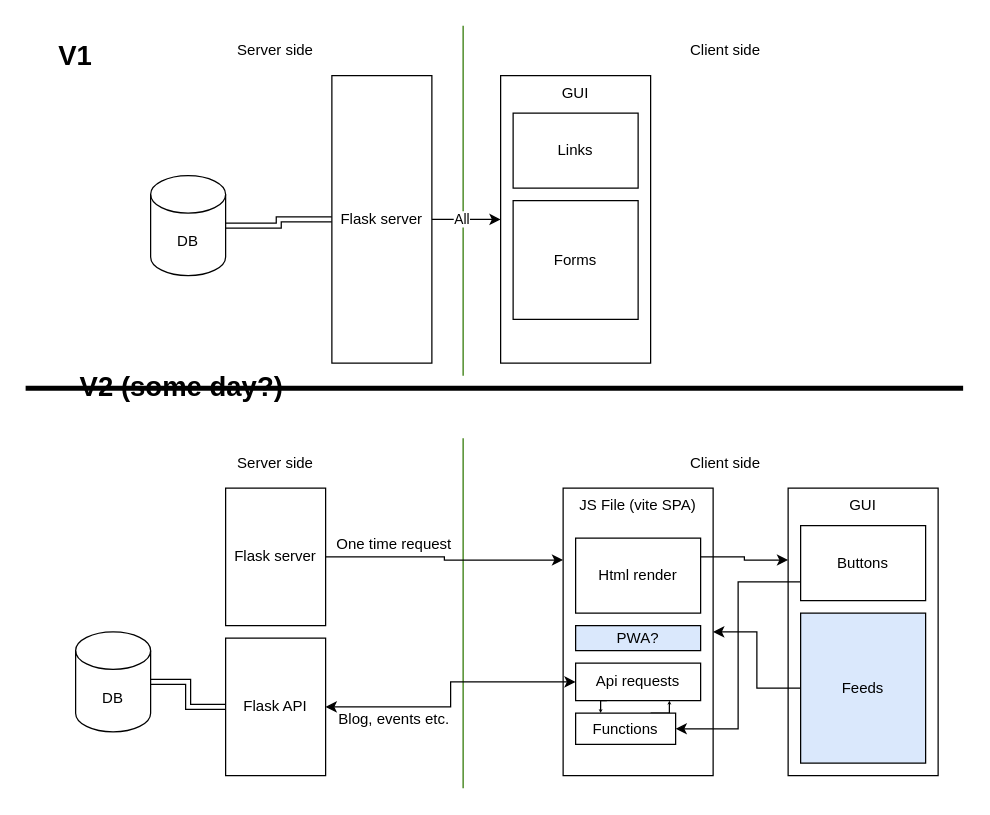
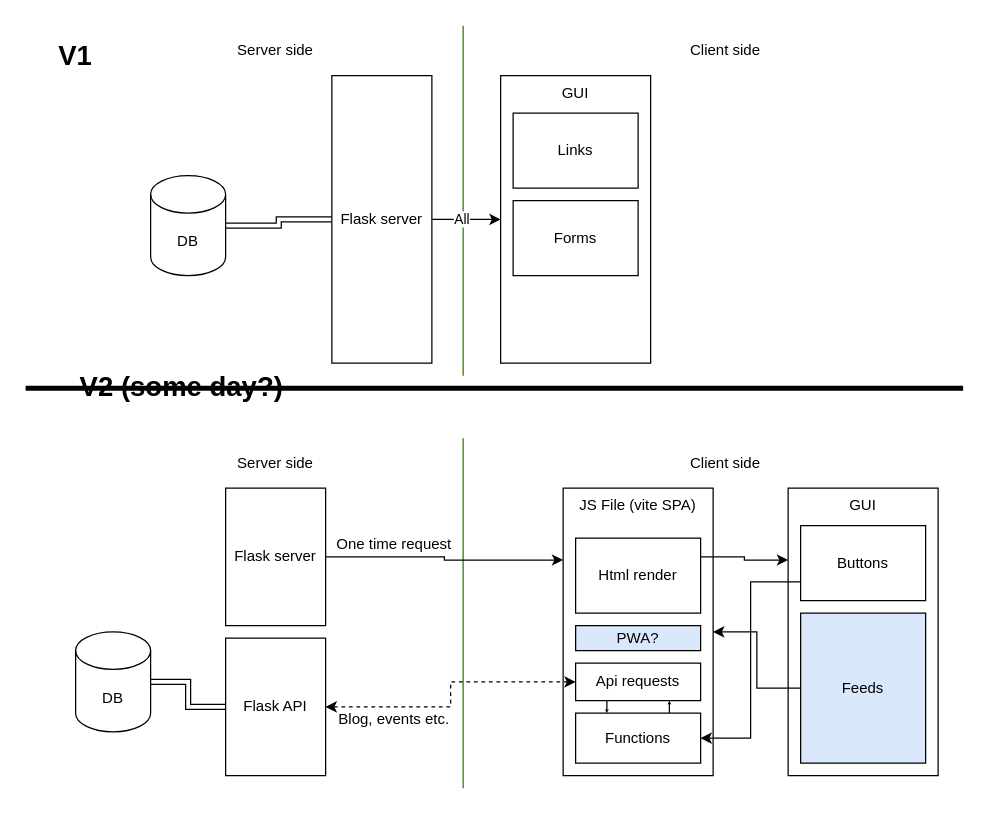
node "Forms": size 125x119 -> 125x75
edge "Api requests" -- "Flask API": style solid -> dashed
node "Functions": size 100x31 -> 125x50
